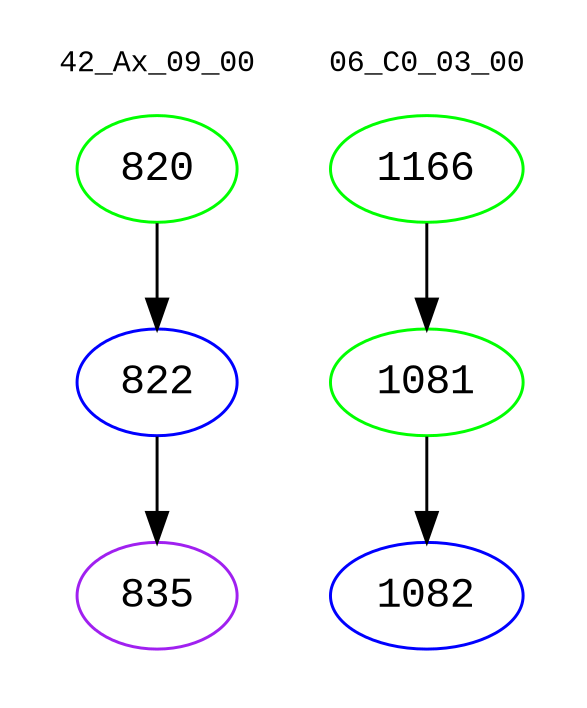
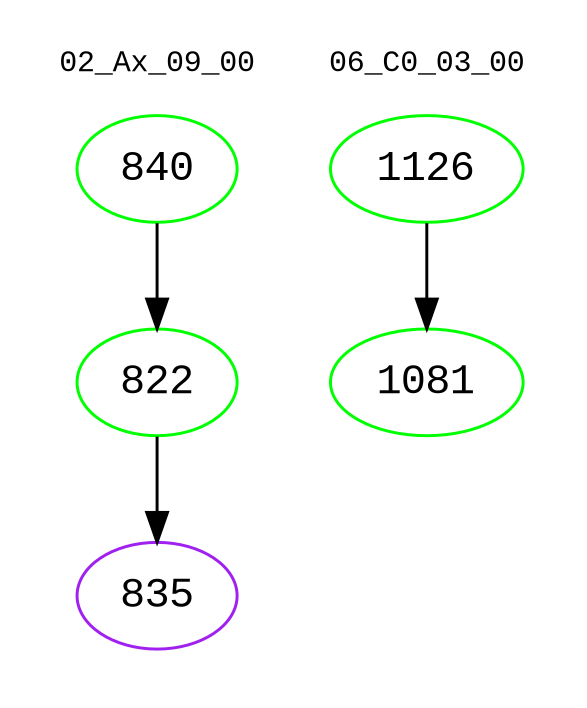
cluster "42_Ax_09_00": label "42_Ax_09_00" -> "02_Ax_09_00"
node "820": label "820" -> "840"
node "1166": label "1166" -> "1126"
node "822": color blue -> green
node "1082": removed
